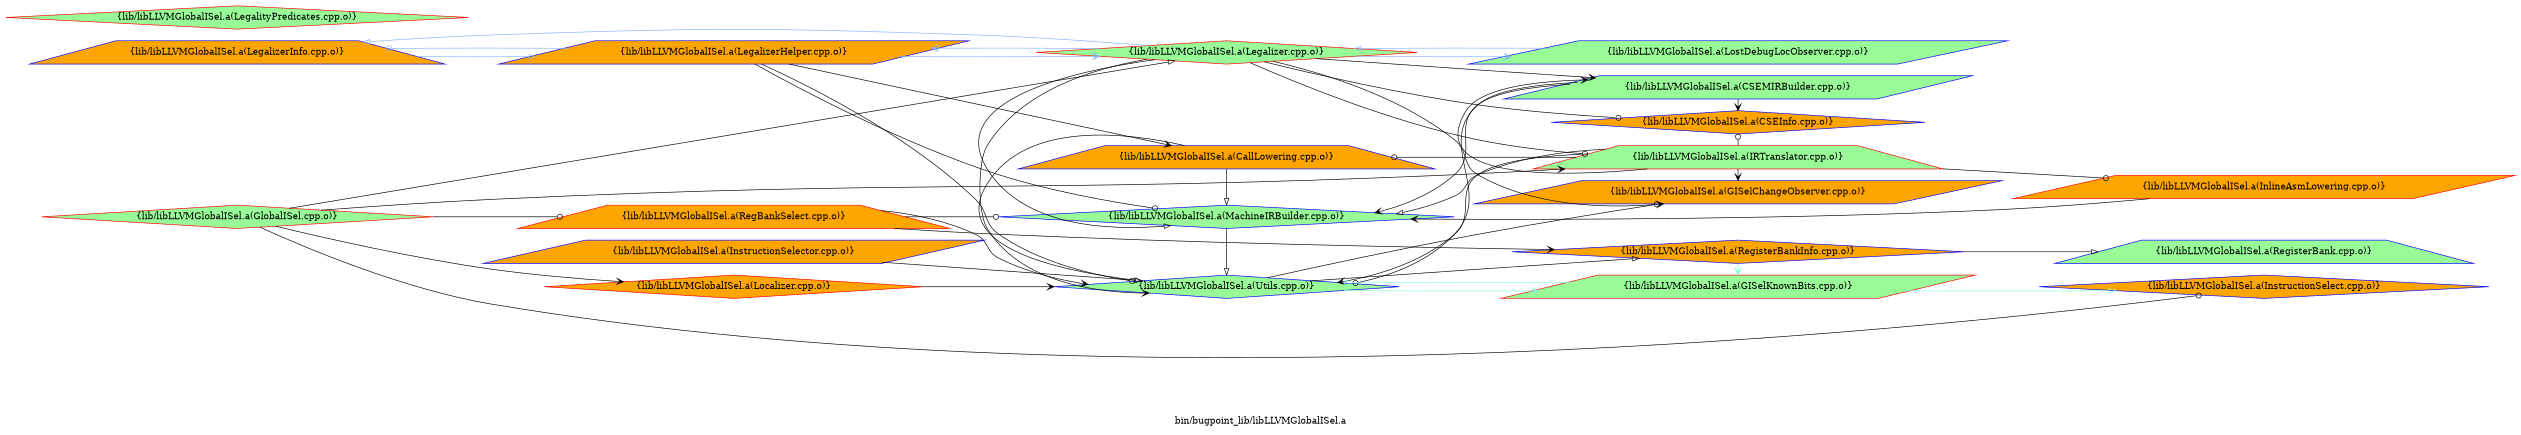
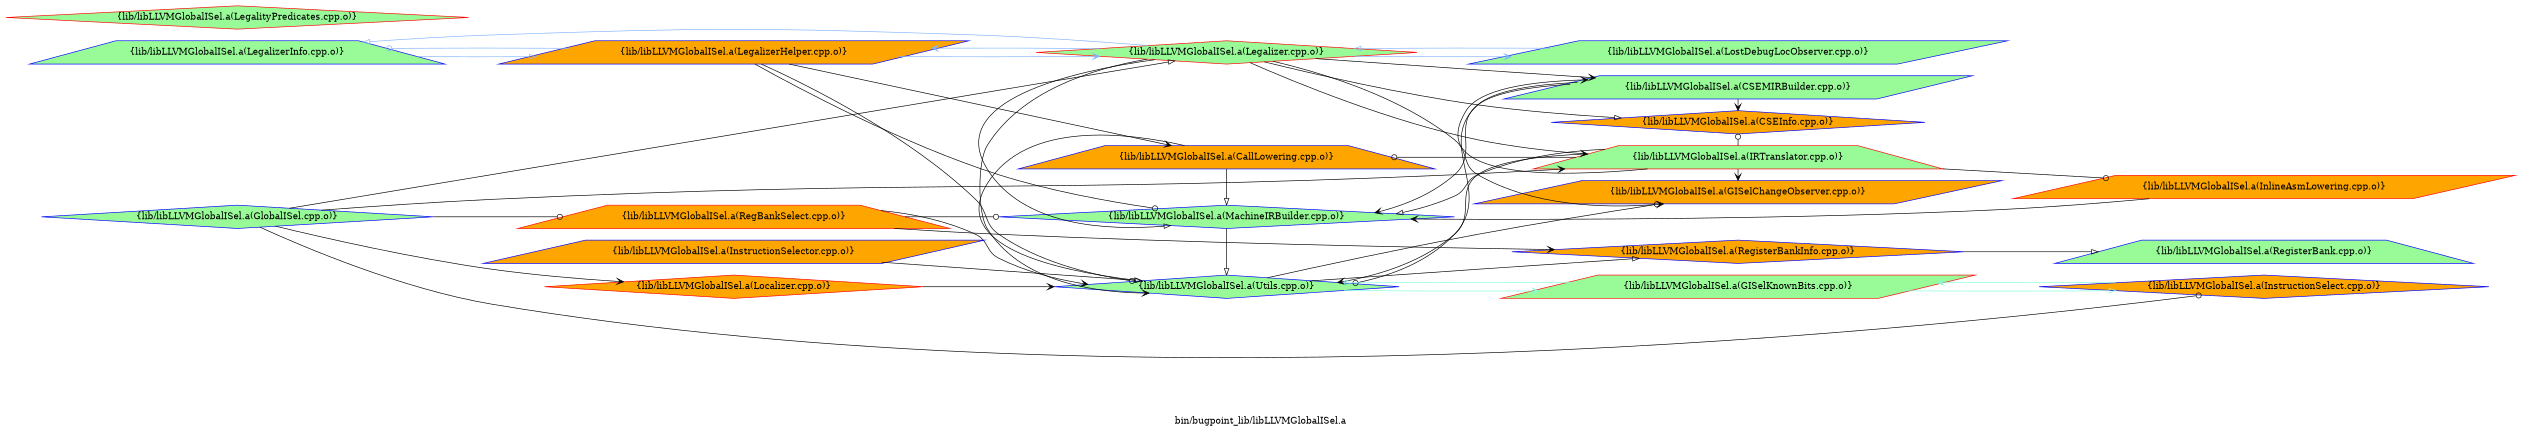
node "{lib/libLLVMGlobalISel.a(LegalizerInfo.cpp.o)}": fillcolor orange -> palegreen
edge "{lib/libLLVMGlobalISel.a(Legalizer.cpp.o)}" -> "{lib/libLLVMGlobalISel.a(CSEInfo.cpp.o)}": arrowhead odot -> onormal
edge "{lib/libLLVMGlobalISel.a(Legalizer.cpp.o)}" -> "{lib/libLLVMGlobalISel.a(IRTranslator.cpp.o)}": arrowhead odot -> vee
node "{lib/libLLVMGlobalISel.a(GlobalISel.cpp.o)}": color red -> blue
edge "{lib/libLLVMGlobalISel.a(RegisterBankInfo.cpp.o)}" -> "{lib/libLLVMGlobalISel.a(GISelKnownBits.cpp.o)}": now "{lib/libLLVMGlobalISel.a(InstructionSelect.cpp.o)}" -> "{lib/libLLVMGlobalISel.a(GISelKnownBits.cpp.o)}"
